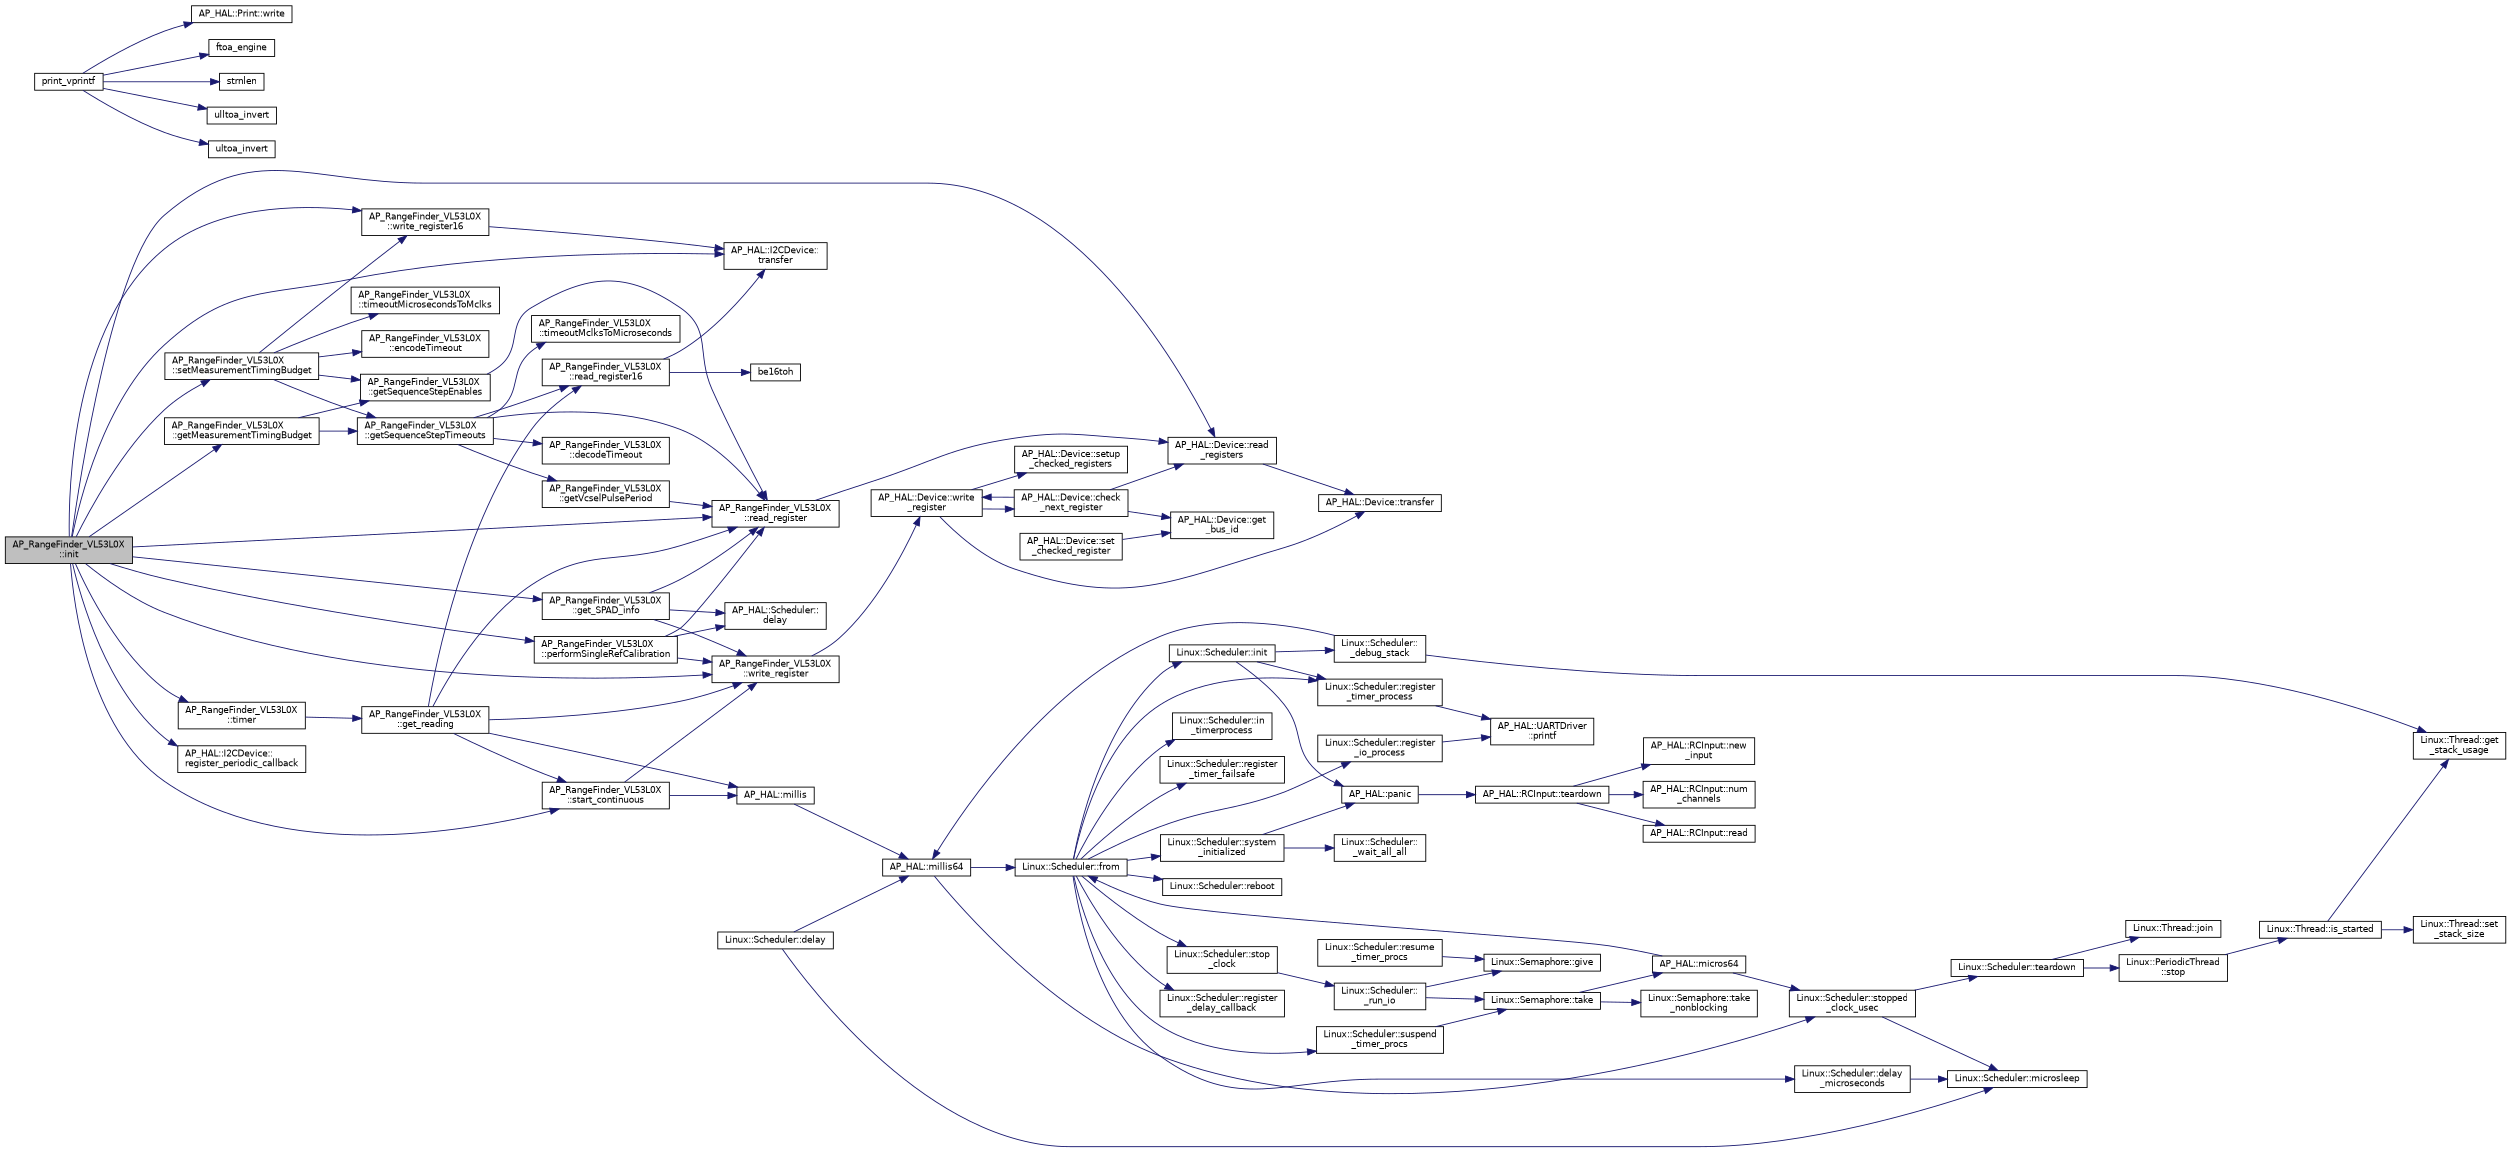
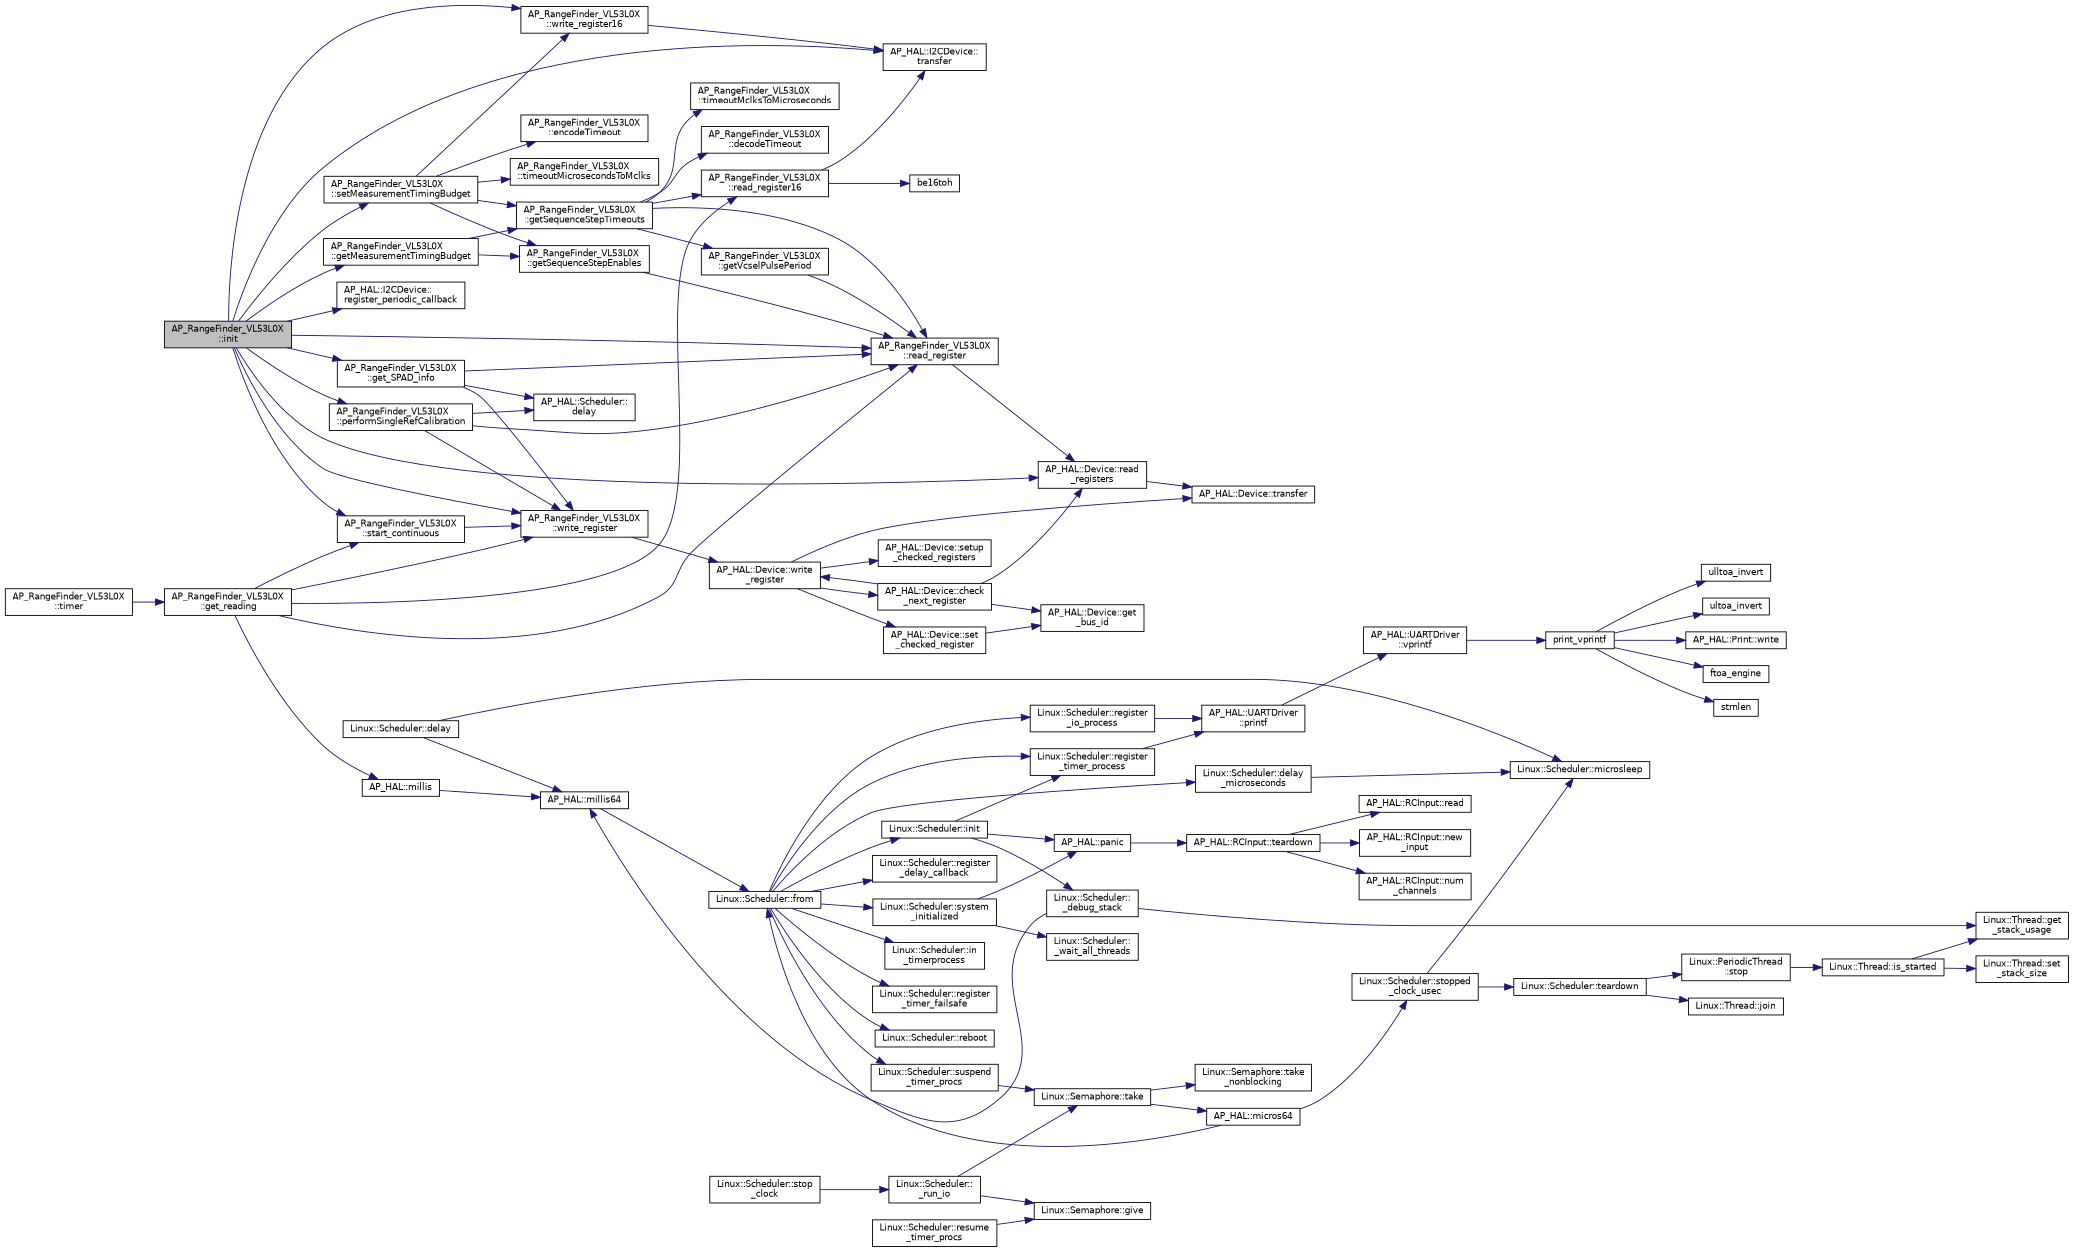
edge "AP_HAL::Device::write _register" -> "AP_HAL::Device::set _checked_register": added
edge "AP_RangeFinder_VL53L0X ::init" -> "AP_RangeFinder_VL53L0X ::timer": removed
node "AP_HAL::UARTDriver ::vprintf": added
edge "AP_RangeFinder_VL53L0X ::start_continuous" -> "AP_HAL::millis": removed
node "Linux::Scheduler:: _wait_all_all": label "Linux::Scheduler:: _wait_all_all" -> "Linux::Scheduler:: _wait_all_threads"
edge "Linux::Scheduler::from" -> "Linux::Scheduler::stop _clock": removed
edge "AP_HAL::millis64" -> "Linux::Scheduler::stopped _clock_usec": removed
